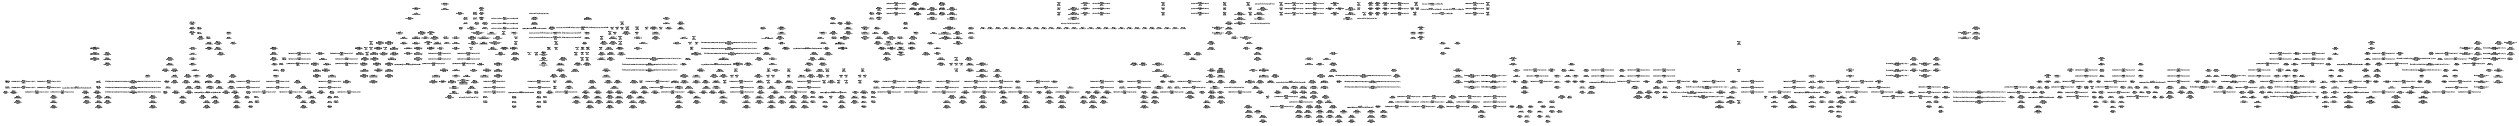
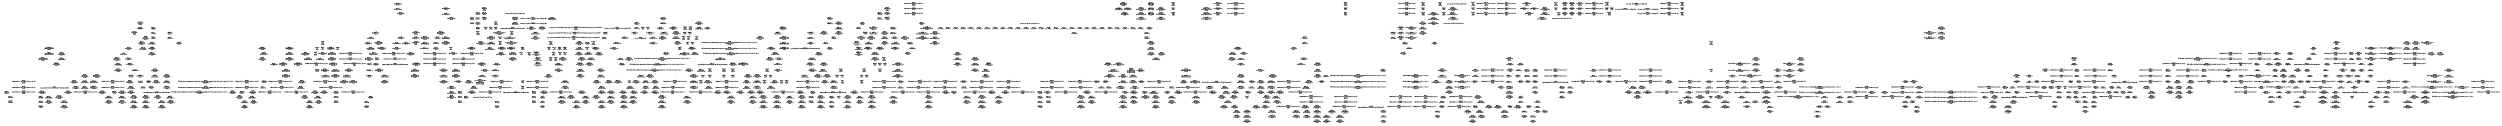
node "CE0x584d180": added
node "CE0x5821540": added
